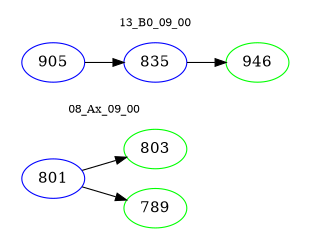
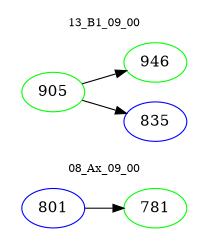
cluster "13_B0_09_00": label "13_B0_09_00" -> "13_B1_09_00"
node "905": color blue -> green
edge "835" -> "946": now "905" -> "946"
node "803": removed
node "789": label "789" -> "781"
